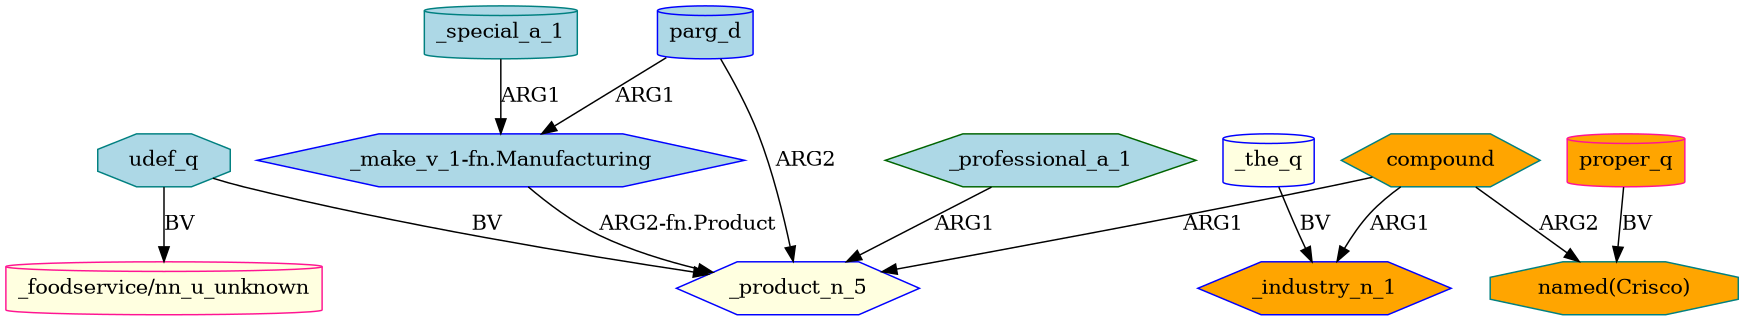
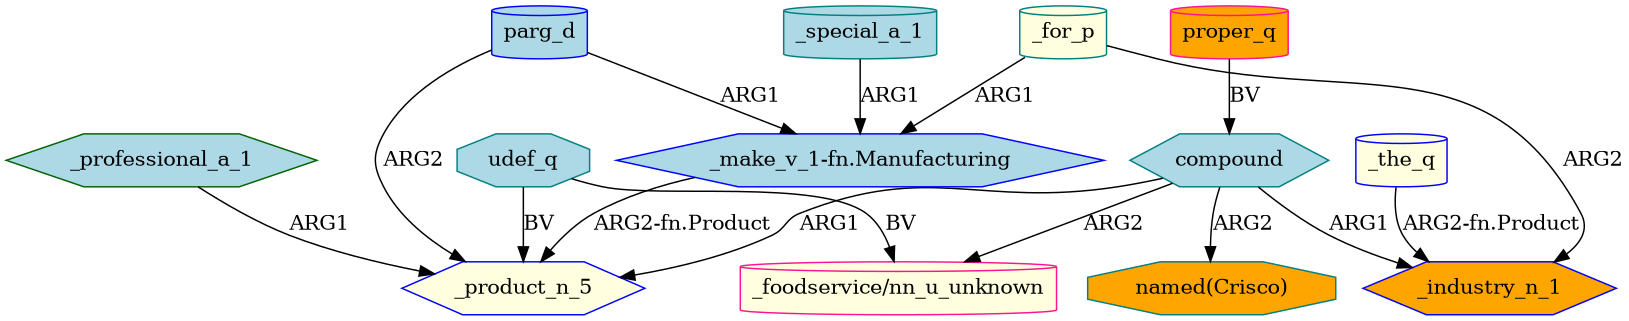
node "_for_p": added
node "compound": fillcolor orange -> lightblue
edge "proper_q" -> "named(Crisco)": now "proper_q" -> "compound"
edge "compound" -> "_foodservice/nn_u_unknown": added, label "ARG2"
edge "_the_q" -> "_industry_n_1": label "BV" -> "ARG2-fn.Product"
